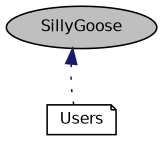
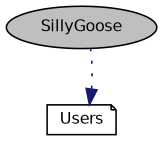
edge "Users" -> "SillyGoose": reversed
